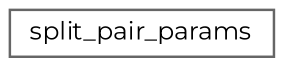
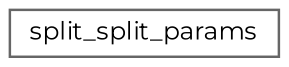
node "split_pair_params": label "split_pair_params" -> "split_split_params"
